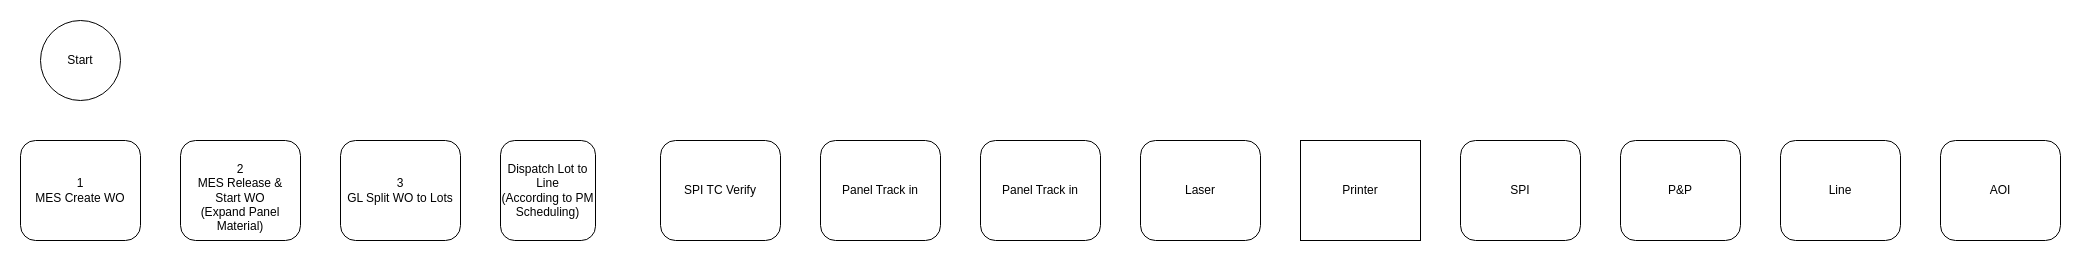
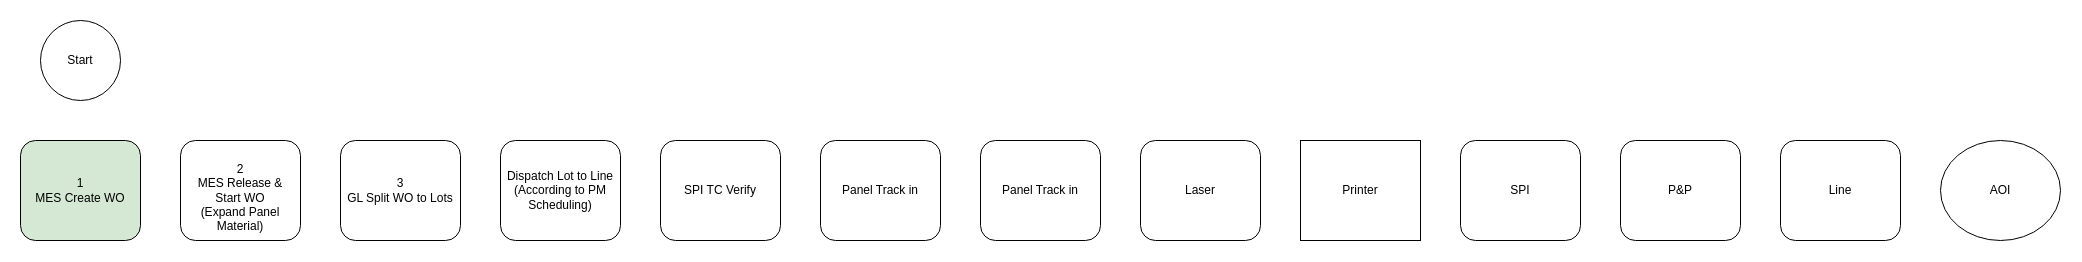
node "1 MES Create WO": fillcolor #ffffff -> #d5e8d4
node "Dispatch Lot to Line (According to PM Scheduling)": size 95x100 -> 120x100
node "AOI": shape rounded rectangle -> ellipse
